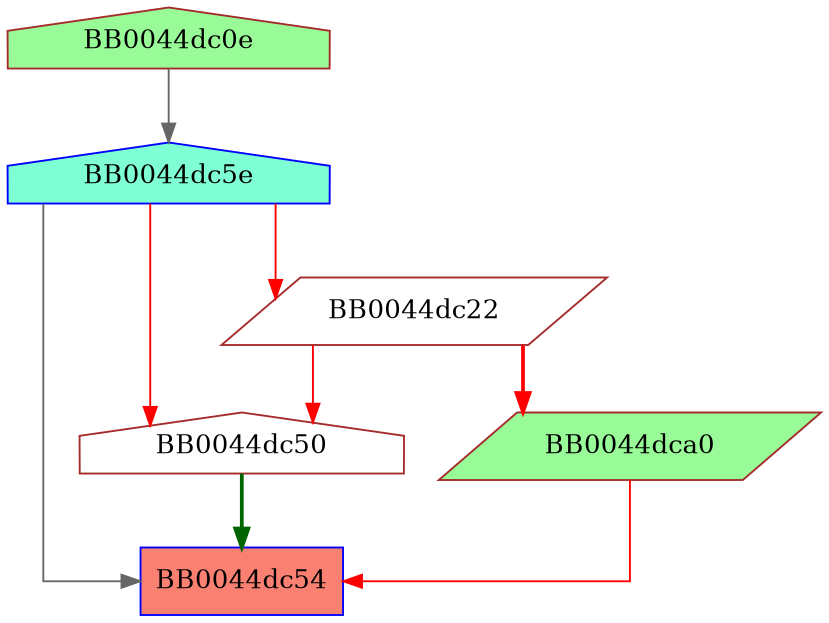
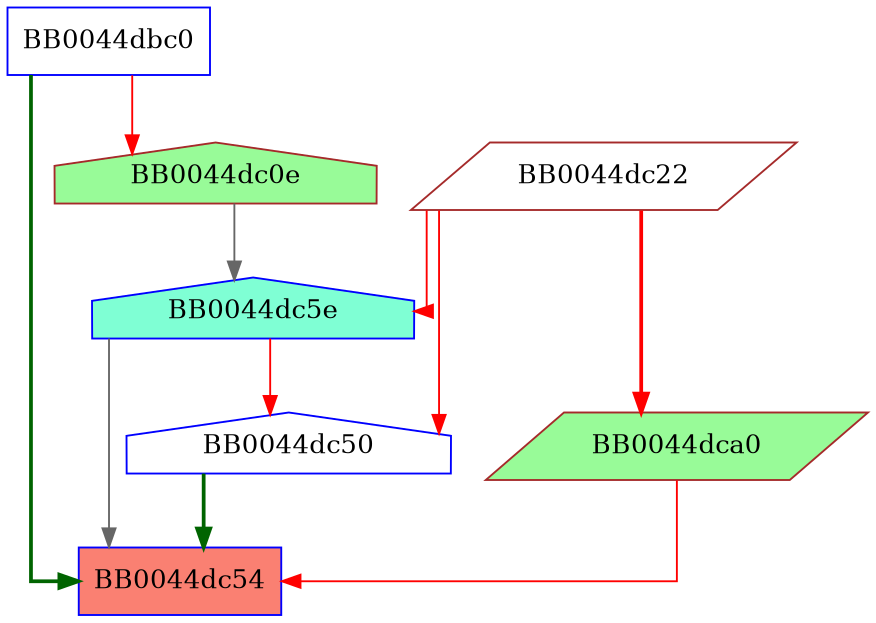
node "BB0044dbc0": added
edge "BB0044dc5e" -> "BB0044dc22": reversed
node "BB0044dc50": color brown -> blue
